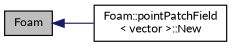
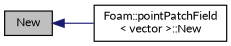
node "Foam": label "Foam" -> "New"
